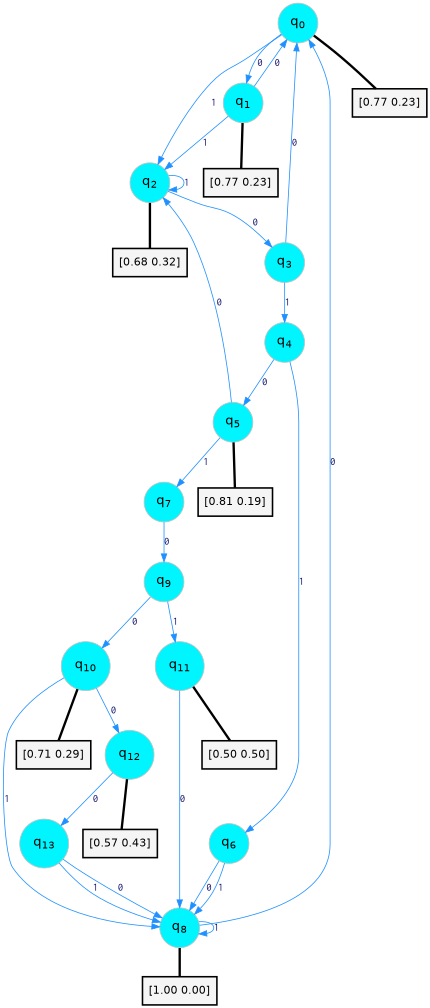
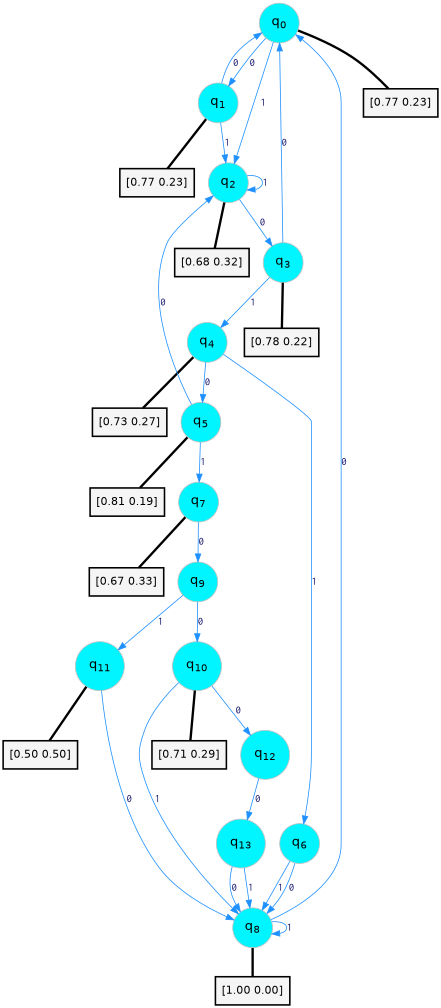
node "[0.78 0.22]": added
node "[0.73 0.27]": added
node "[0.67 0.33]": added
node "[0.57 0.43]": removed
